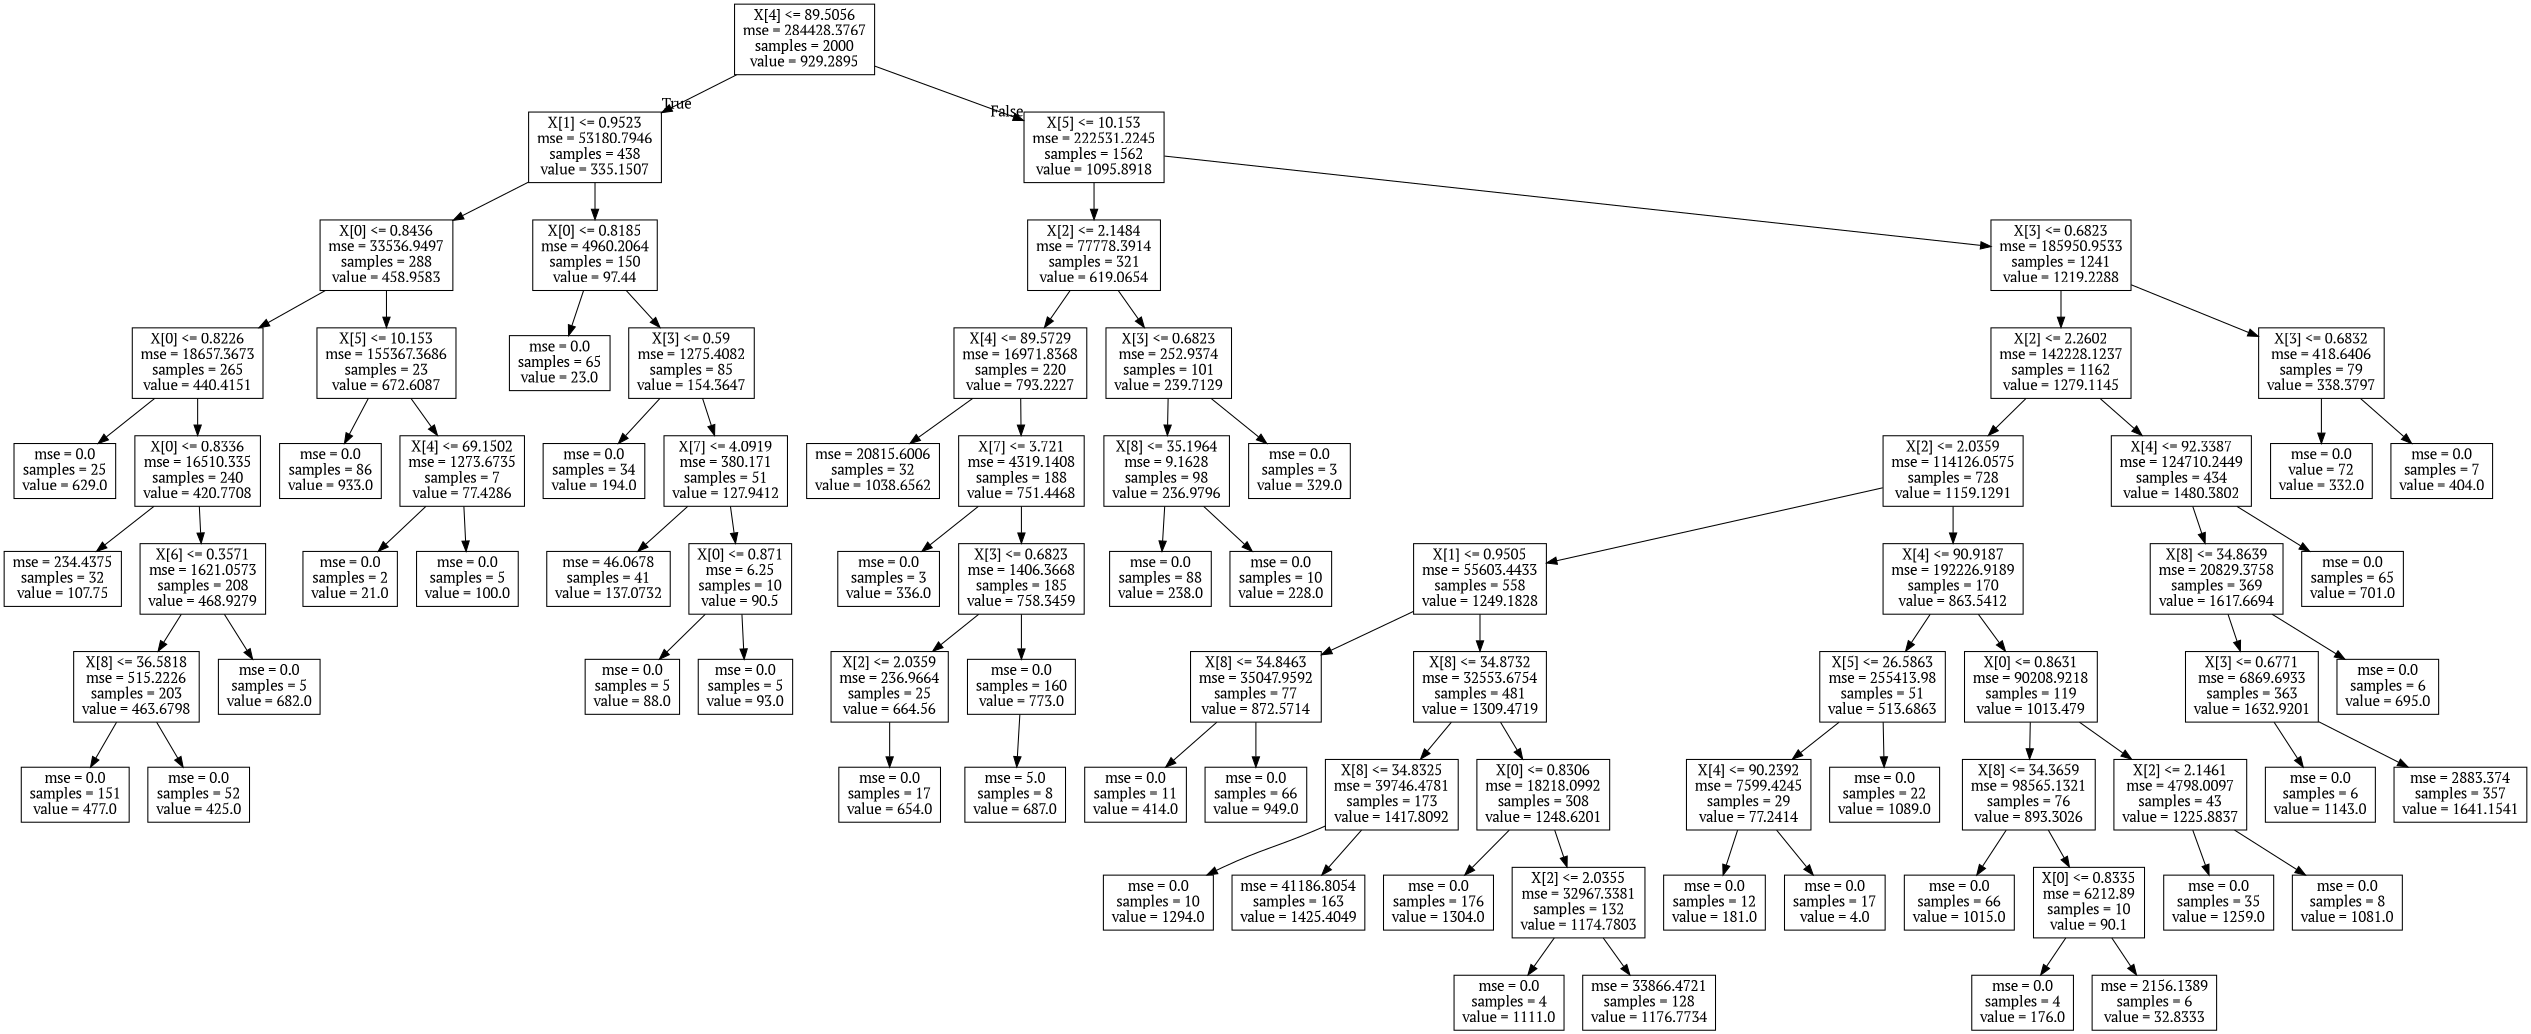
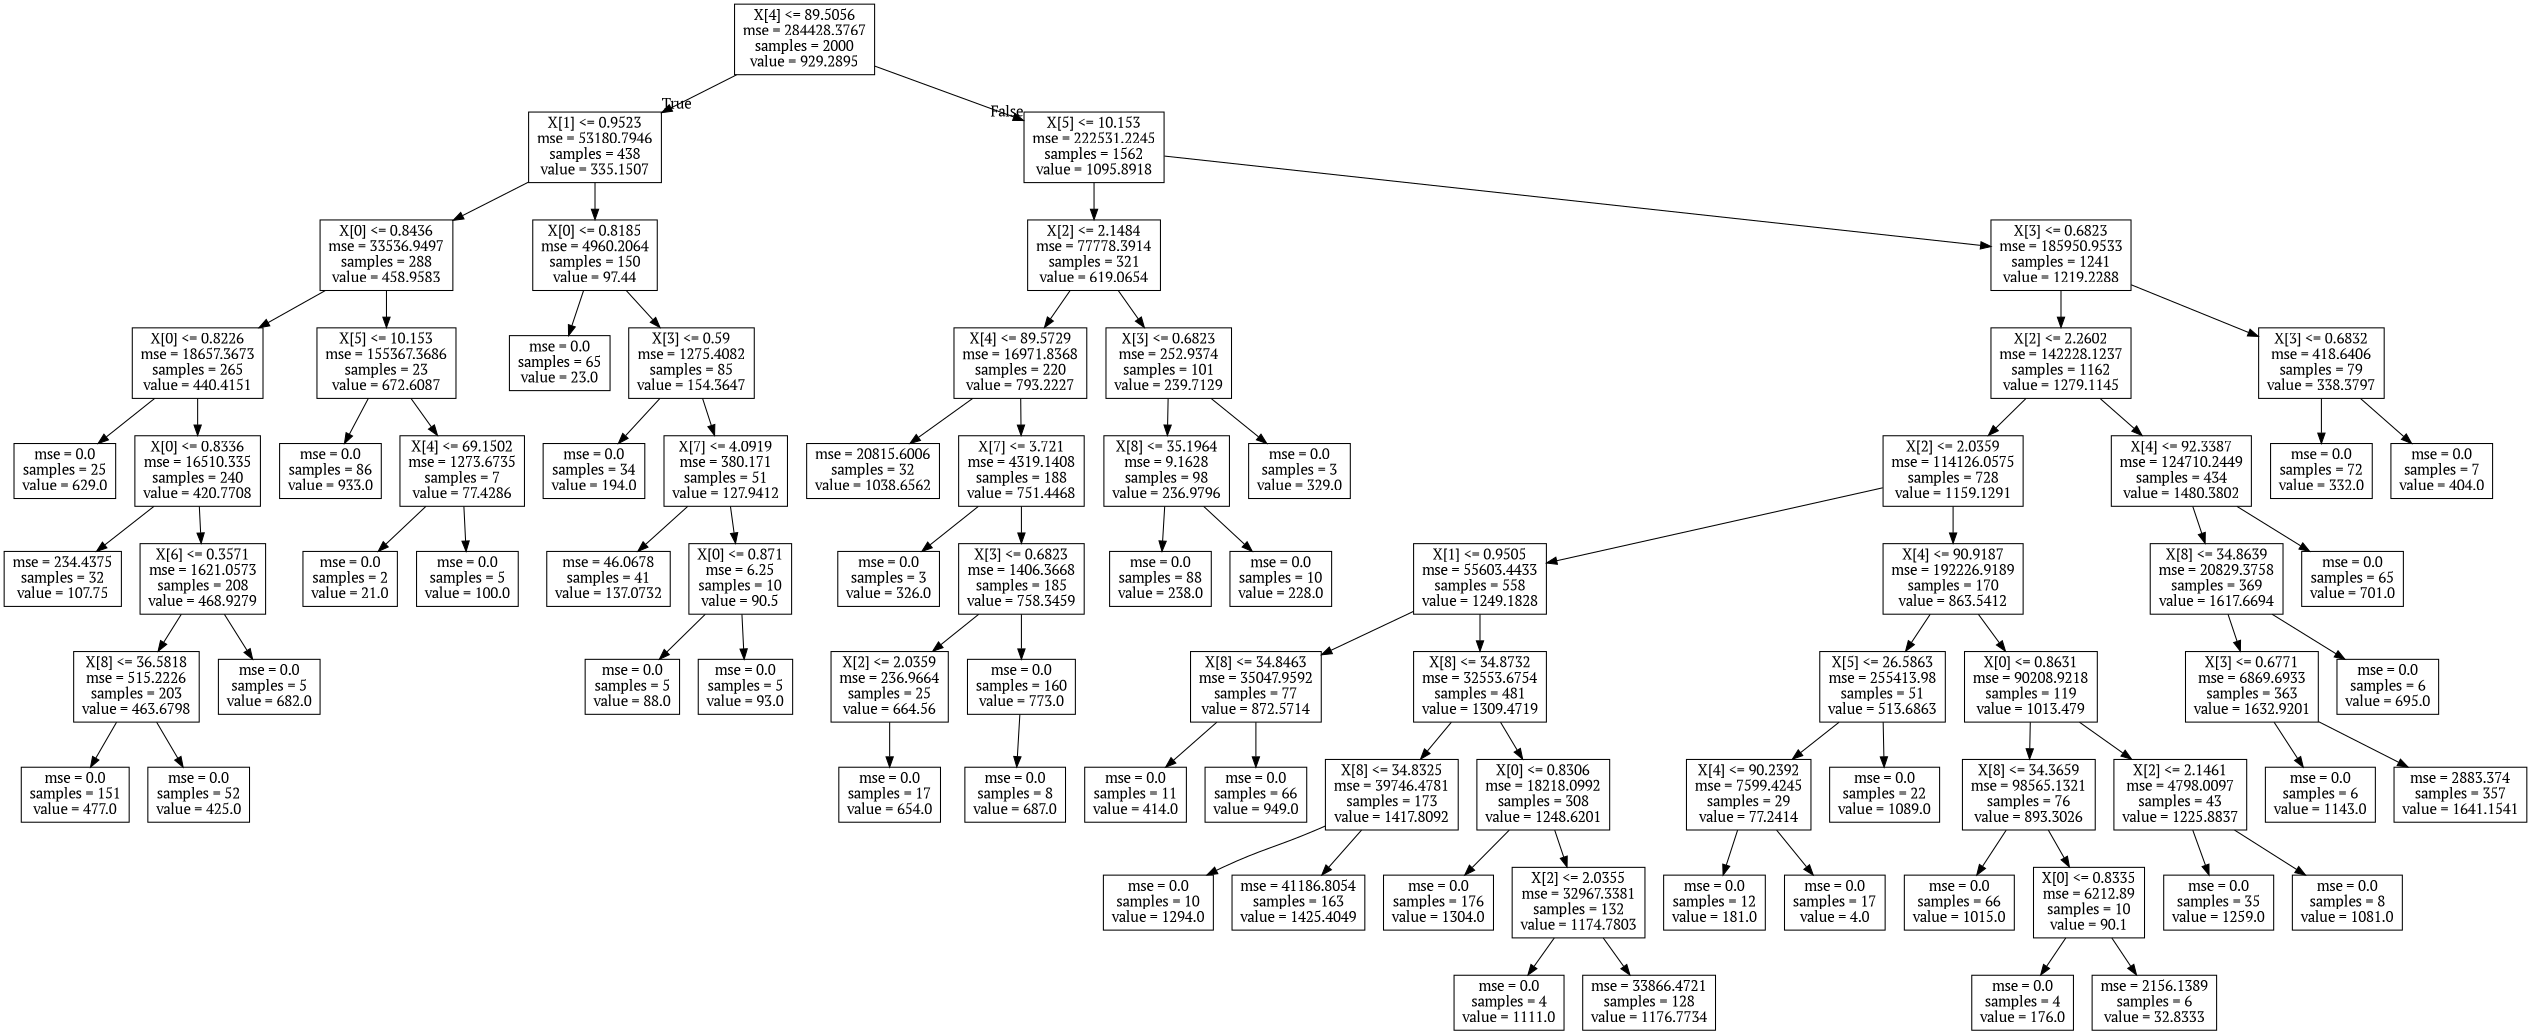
node "mse = 0.0 value = 72 value = 332.0": label "mse = 0.0 value = 72 value = 332.0" -> "mse = 0.0 samples = 72 value = 332.0"
node "mse = 0.0 samples = 3 value = 336.0": label "mse = 0.0 samples = 3 value = 336.0" -> "mse = 0.0 samples = 3 value = 326.0"
node "mse = 5.0 samples = 8 value = 687.0": label "mse = 5.0 samples = 8 value = 687.0" -> "mse = 0.0 samples = 8 value = 687.0"
